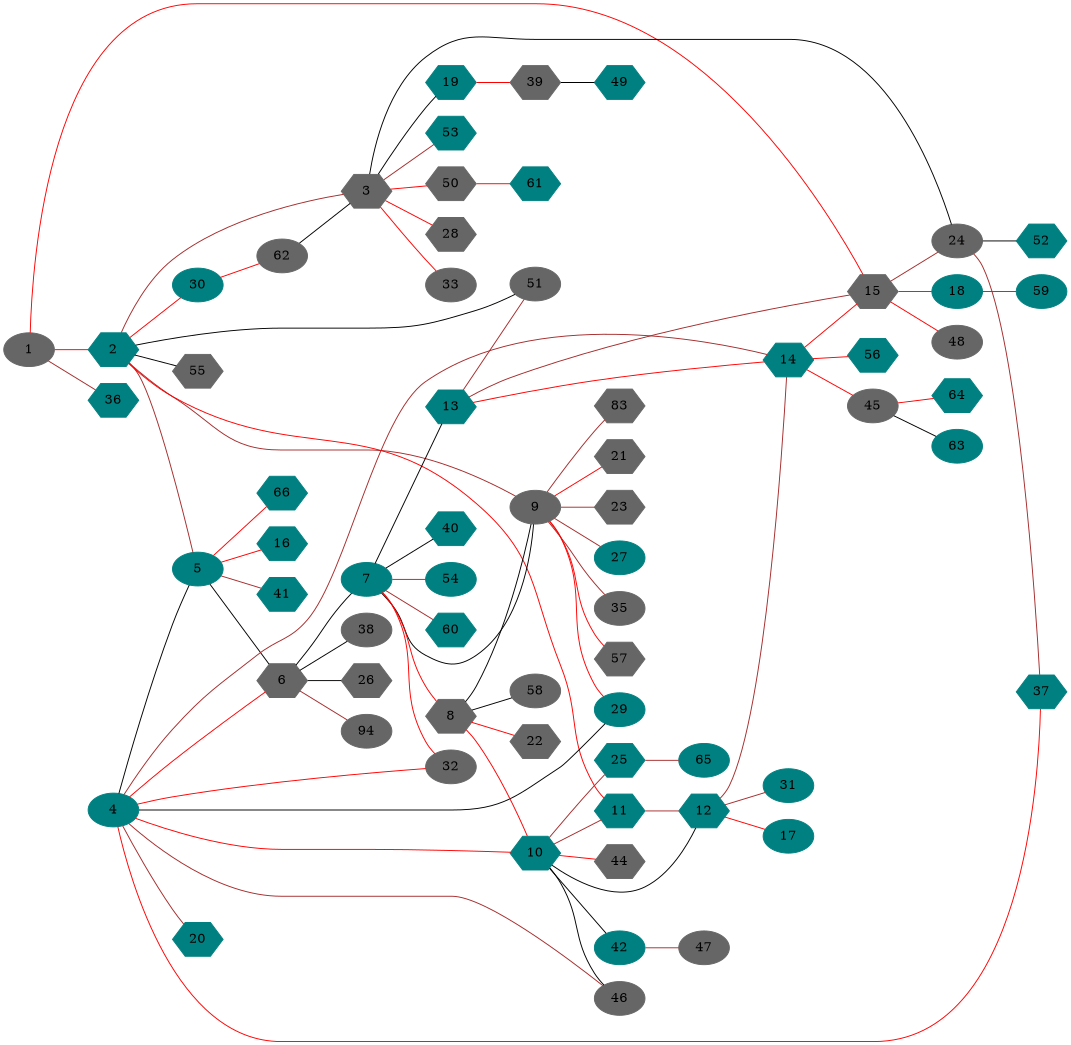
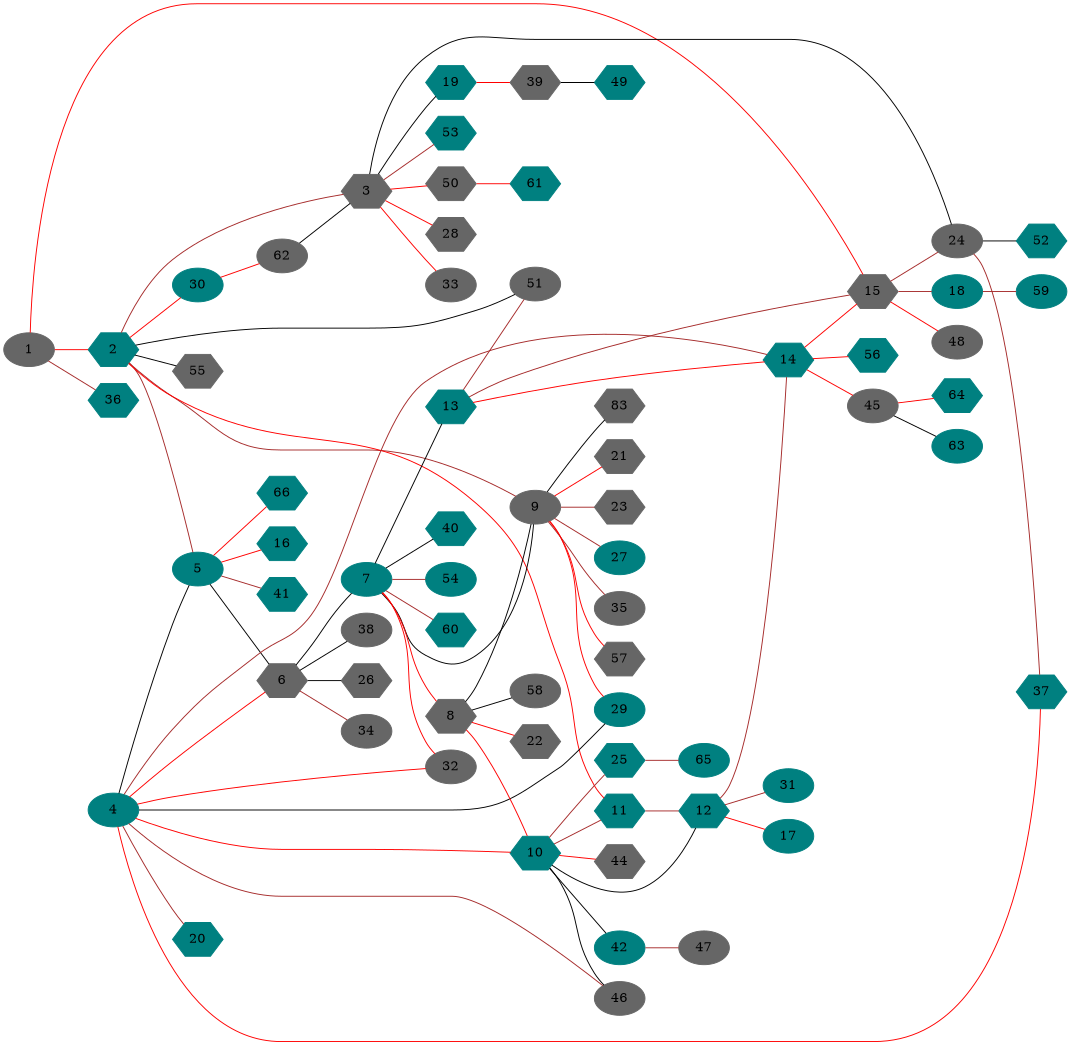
edge "83" -- "9": color brown -> black
node "94": label "94" -> "34"
